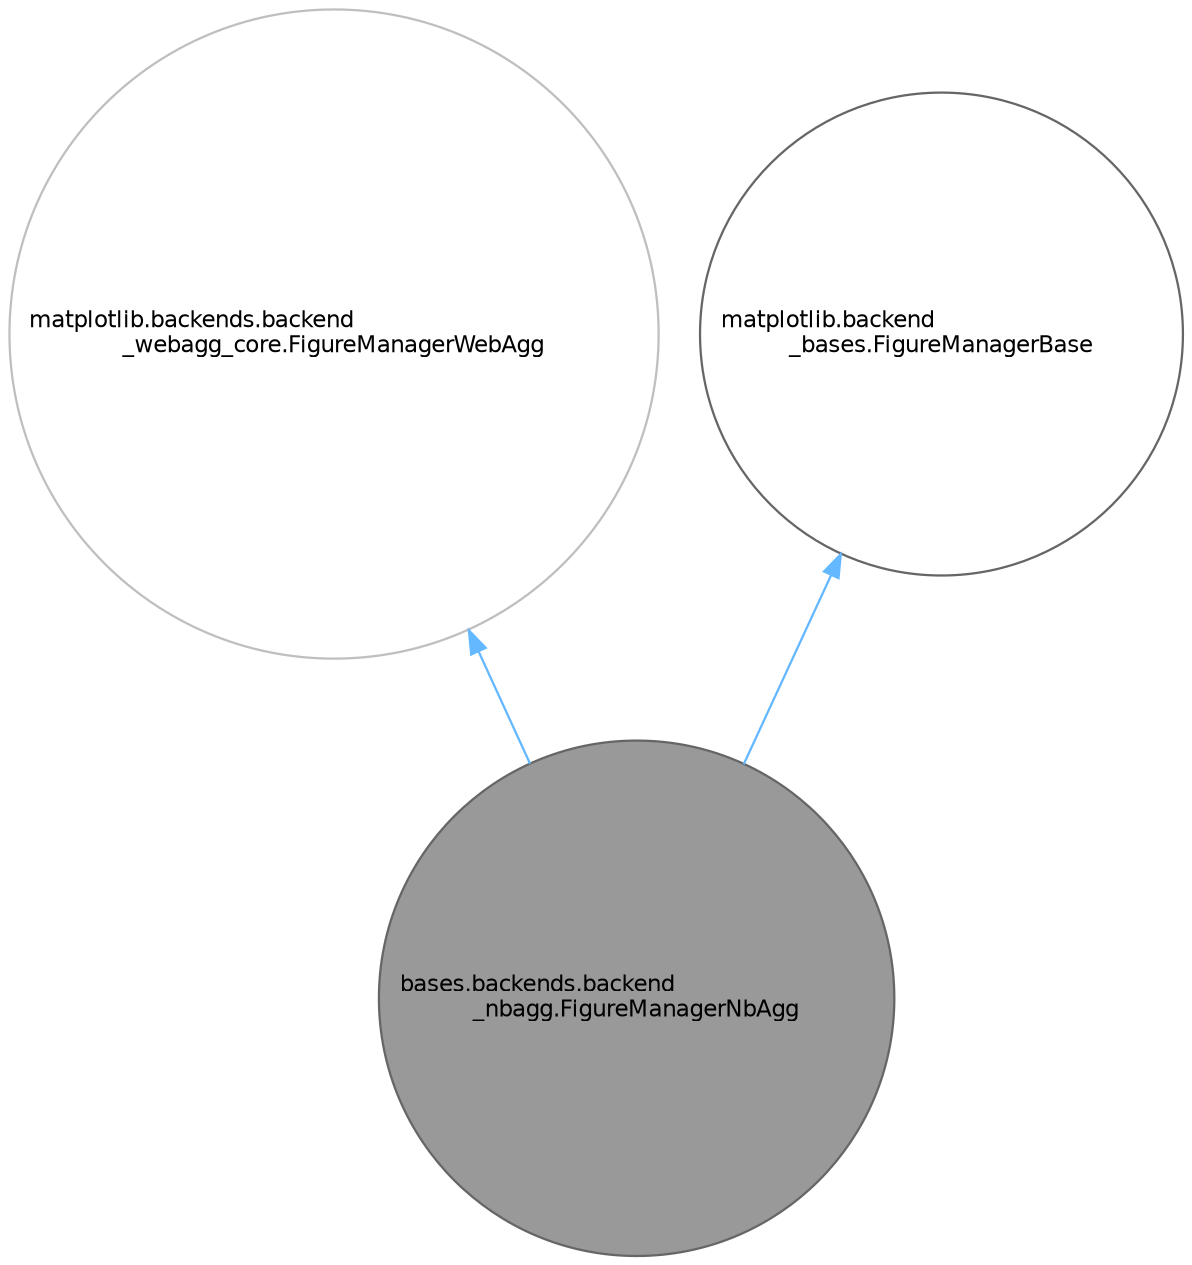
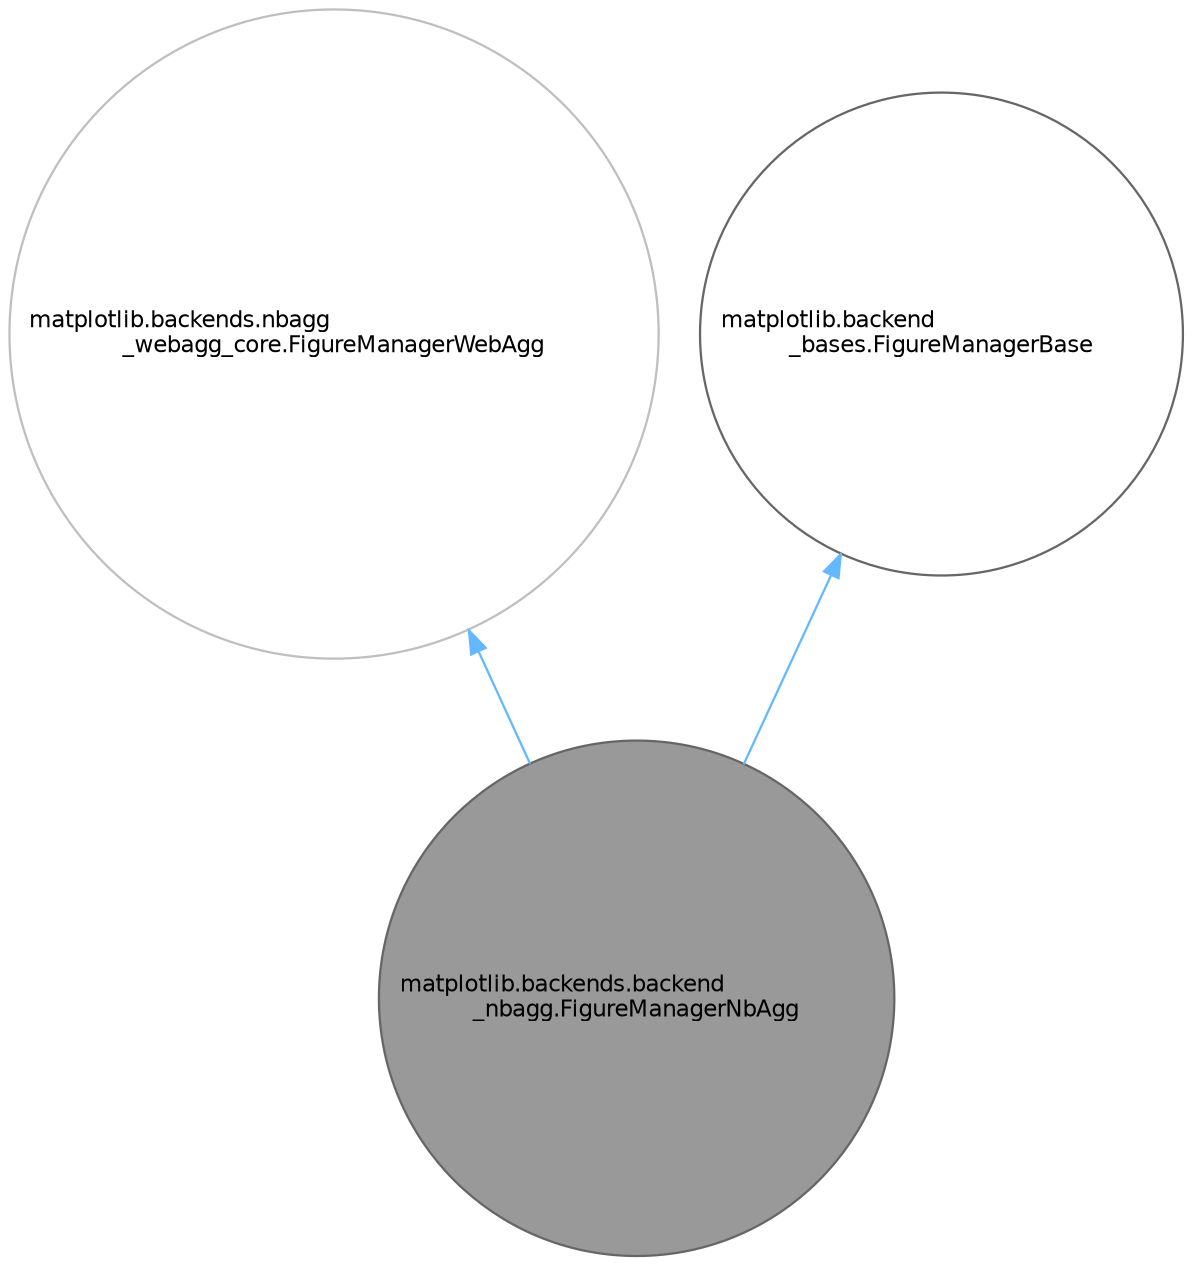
node "matplotlib.backends.backend _webagg_core.FigureManagerWebAgg": label "matplotlib.backends.backend _webagg_core.FigureManagerWebAgg" -> "matplotlib.backends.nbagg _webagg_core.FigureManagerWebAgg"
node "bases.backends.backend _nbagg.FigureManagerNbAgg": label "bases.backends.backend _nbagg.FigureManagerNbAgg" -> "matplotlib.backends.backend _nbagg.FigureManagerNbAgg"
